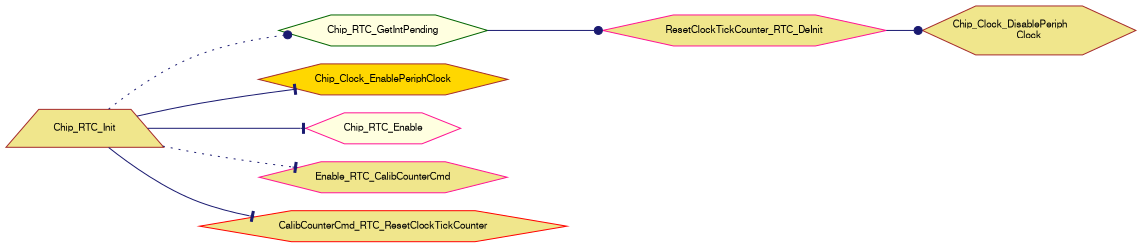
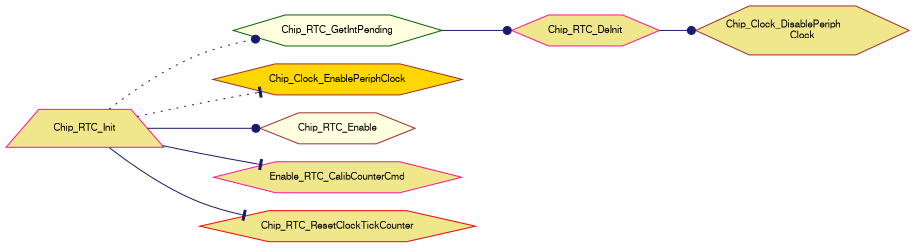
node "ResetClockTickCounter_RTC_DeInit": label "ResetClockTickCounter_RTC_DeInit" -> "Chip_RTC_DeInit"
edge "Chip_RTC_Init" -> "Chip_Clock_EnablePeriphClock": style solid -> dotted
node "Chip_RTC_Init": color brown -> deeppink
edge "Chip_RTC_Init" -> "Chip_RTC_Enable": arrowhead tee -> dot
node "Chip_RTC_Enable": color deeppink -> brown
edge "Chip_RTC_Init" -> "Enable_RTC_CalibCounterCmd": style dotted -> solid
node "CalibCounterCmd_RTC_ResetClockTickCounter": label "CalibCounterCmd_RTC_ResetClockTickCounter" -> "Chip_RTC_ResetClockTickCounter"
